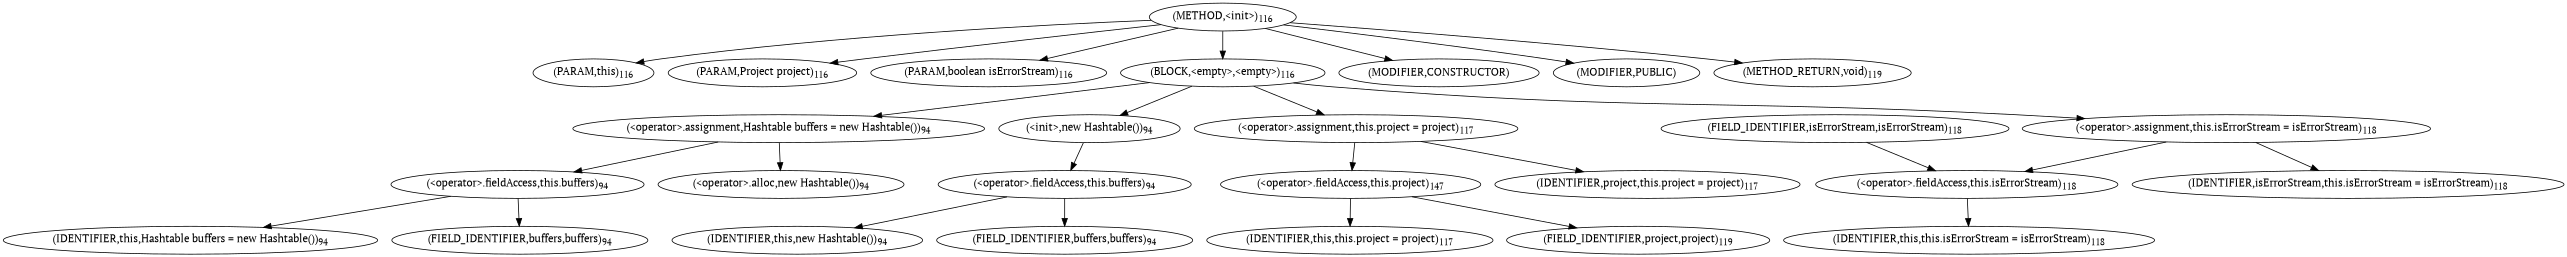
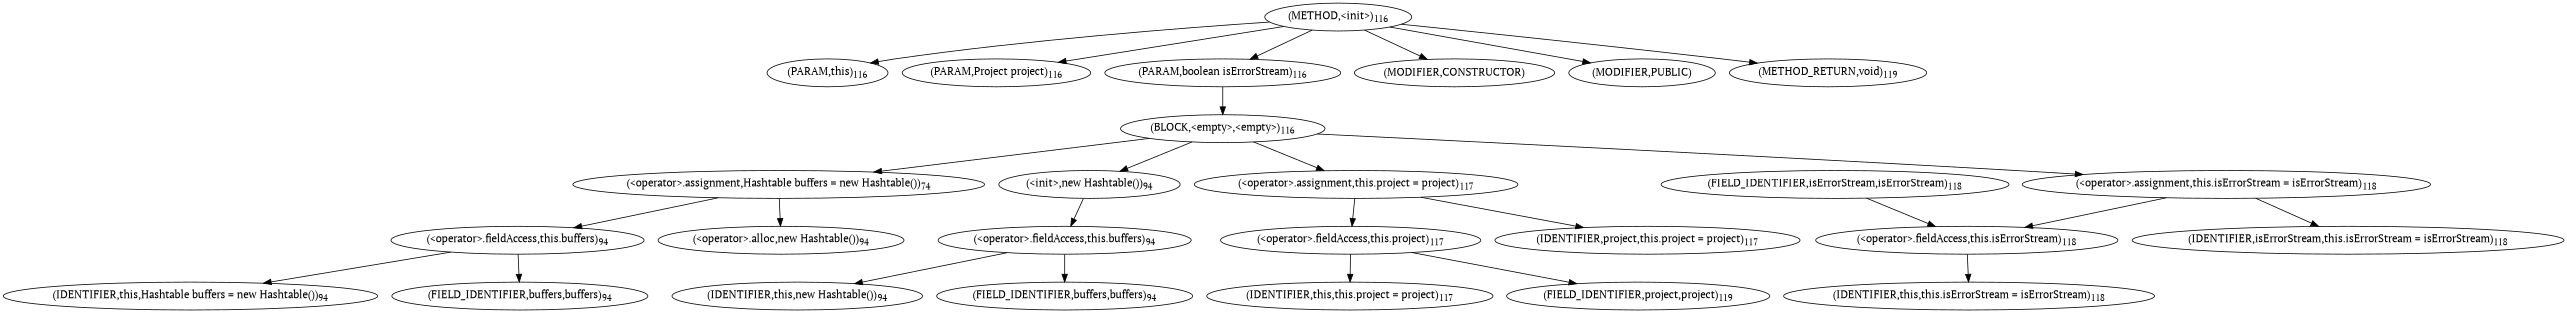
edge "(METHOD,<init>)" -> "(BLOCK,<empty>,<empty>)": now "(PARAM,boolean isErrorStream)" -> "(BLOCK,<empty>,<empty>)"
node "(<operator>.assignment,Hashtable buffers = new Hashtable())": text "94" -> "74"
node "(<operator>.fieldAccess,this.project)": text "147" -> "117"
